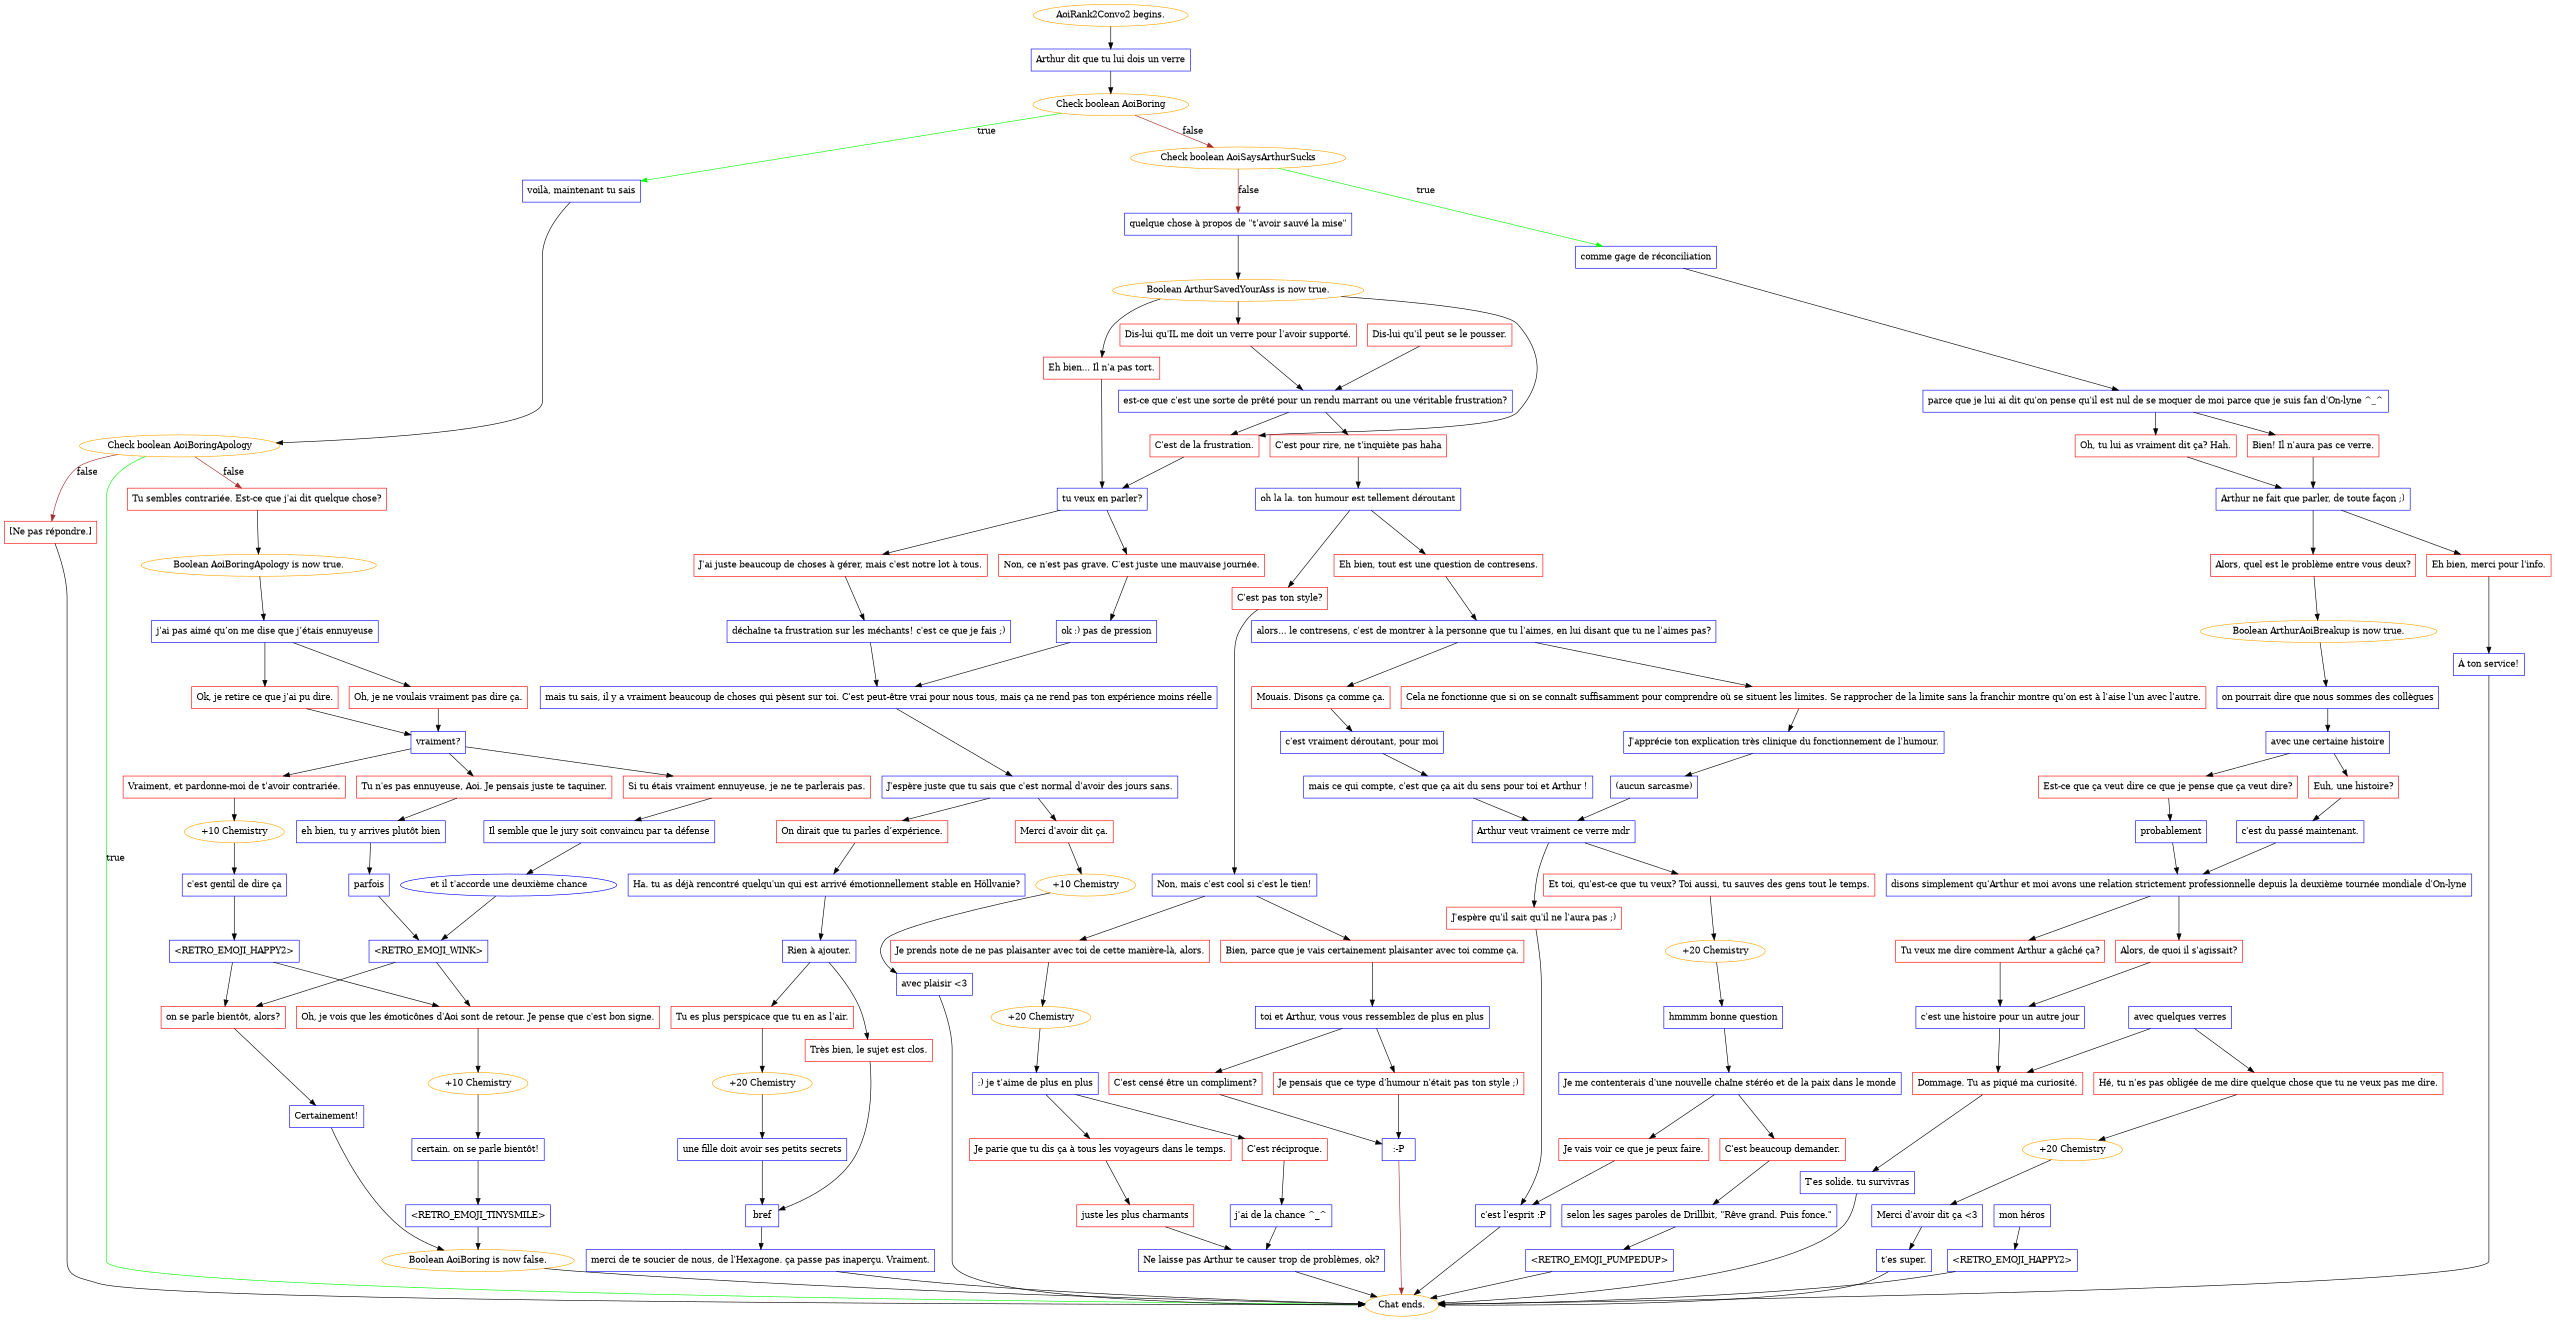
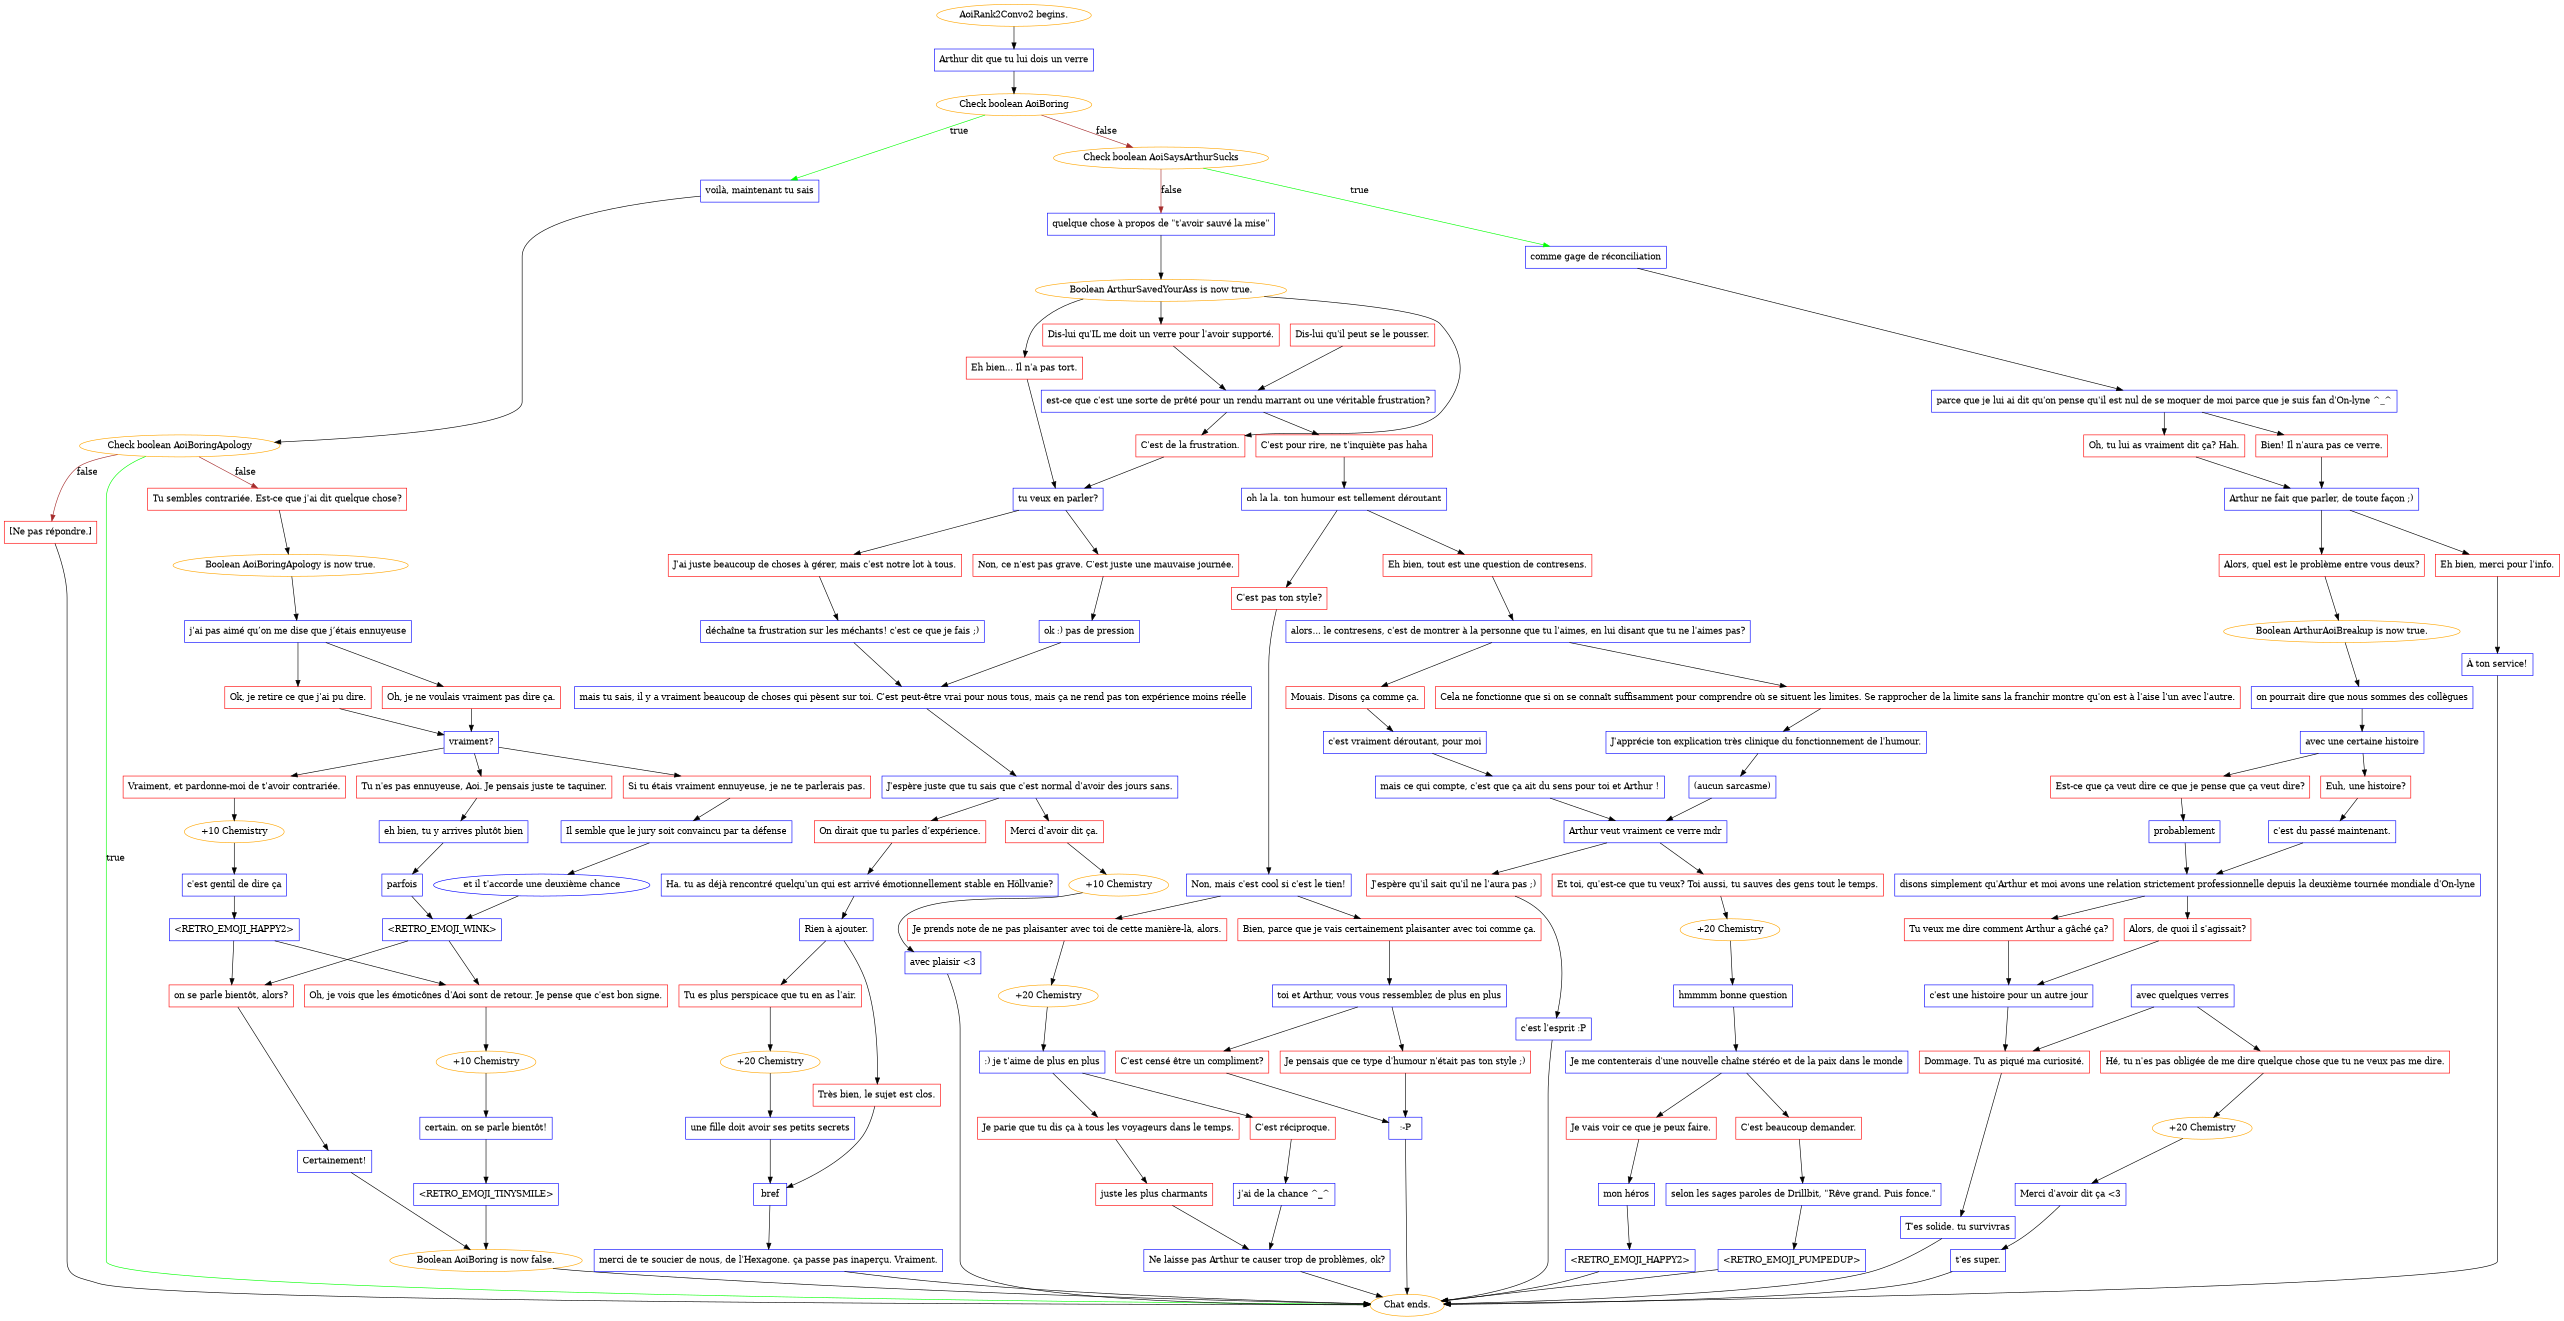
edge "Je vais voir ce que je peux faire." -> "c'est l'esprit :P": now "Je vais voir ce que je peux faire." -> "mon héros"
edge ":-P" -> "Chat ends.": color brown -> black
